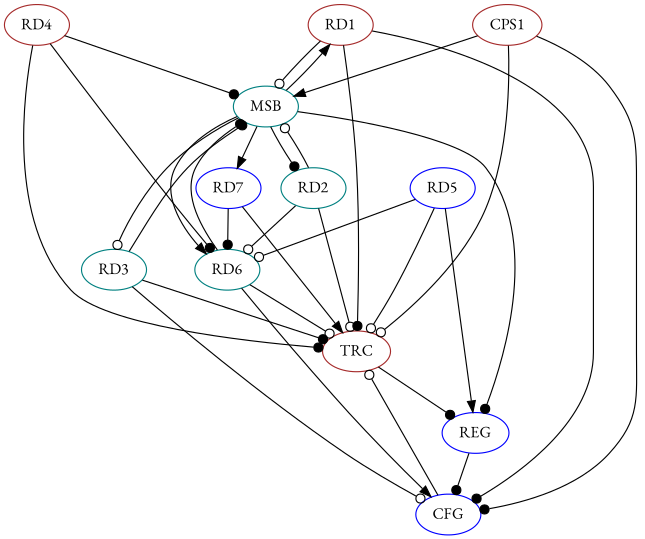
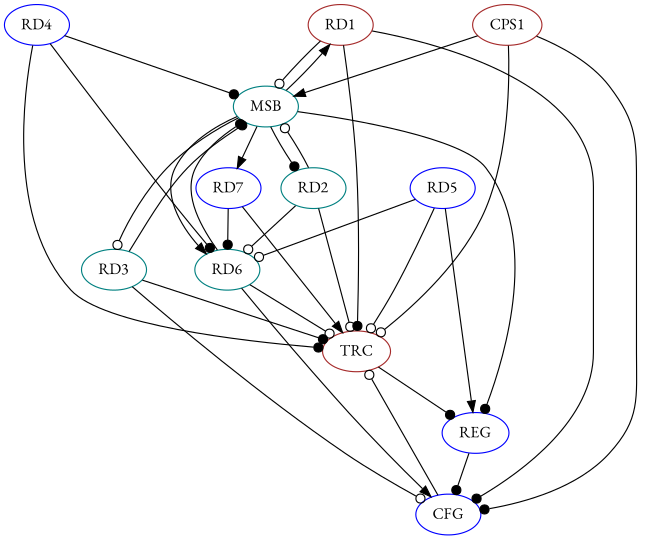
node "RD4": color brown -> blue
